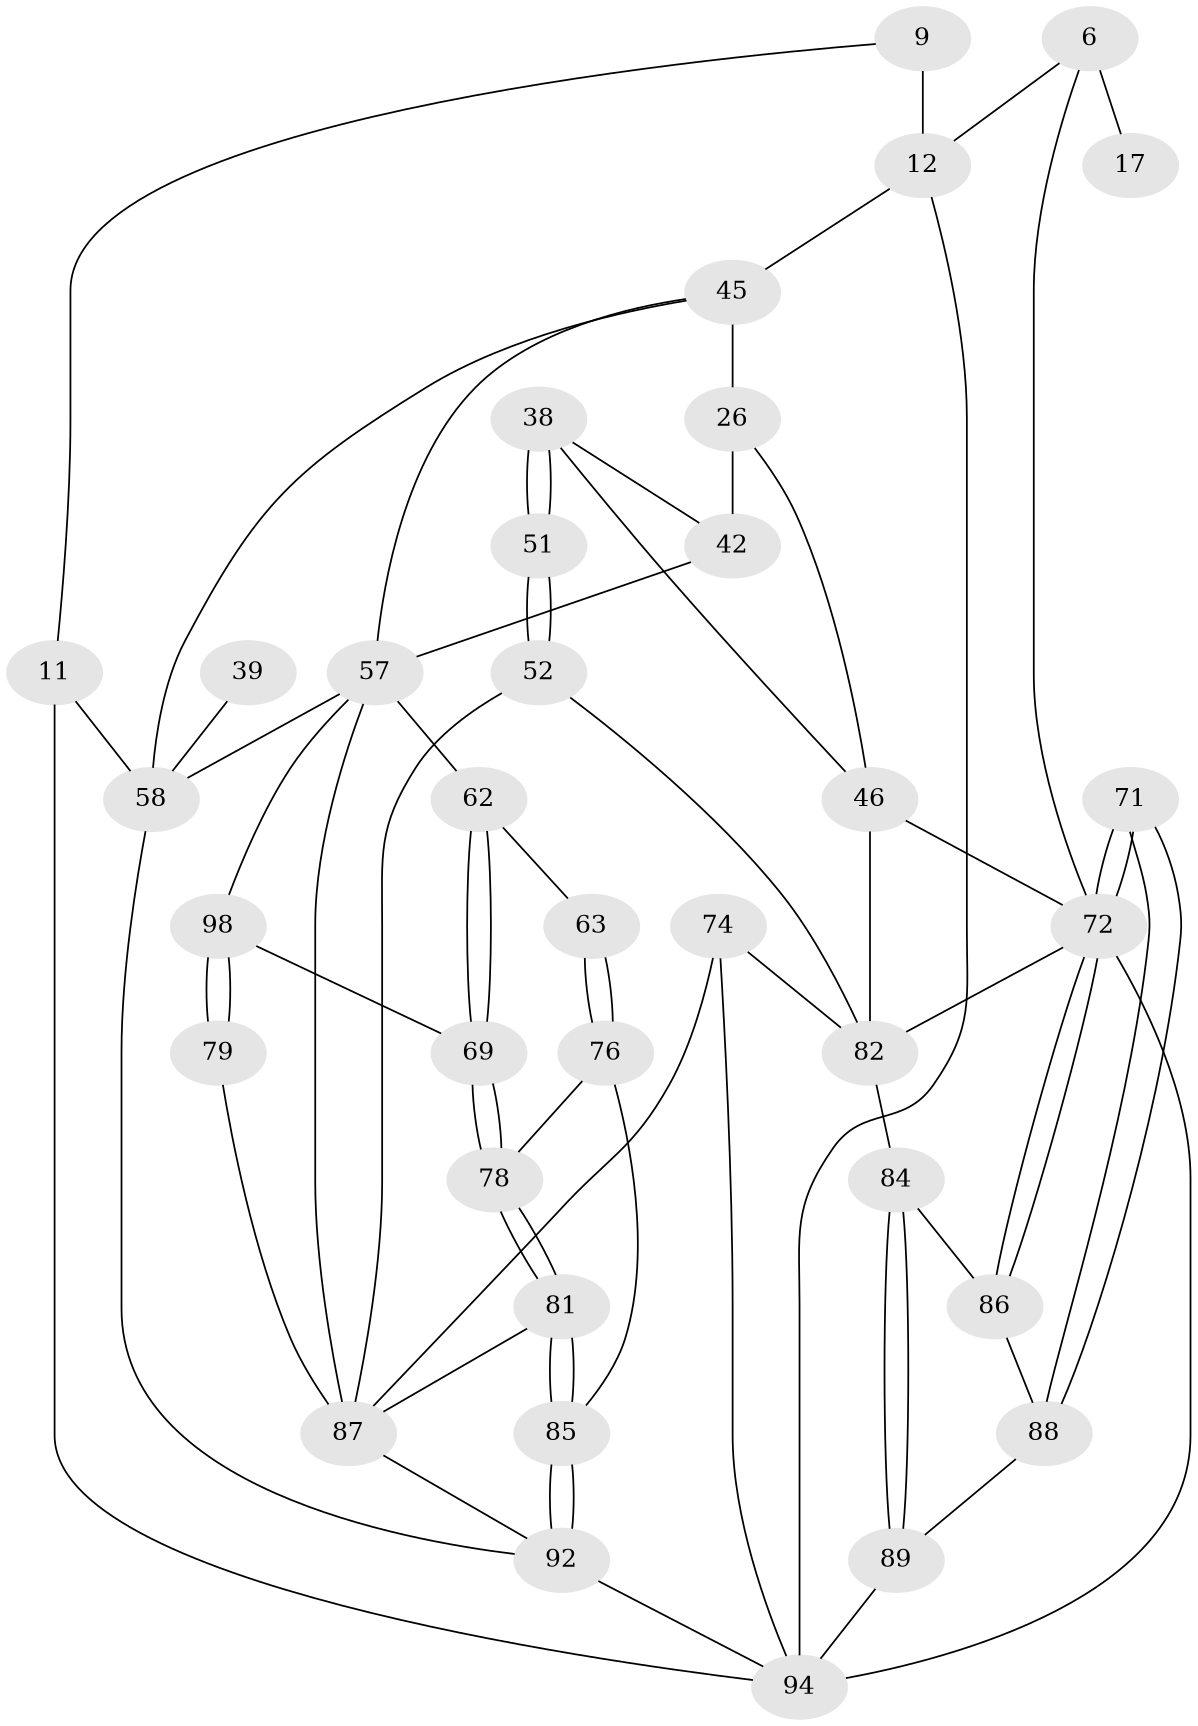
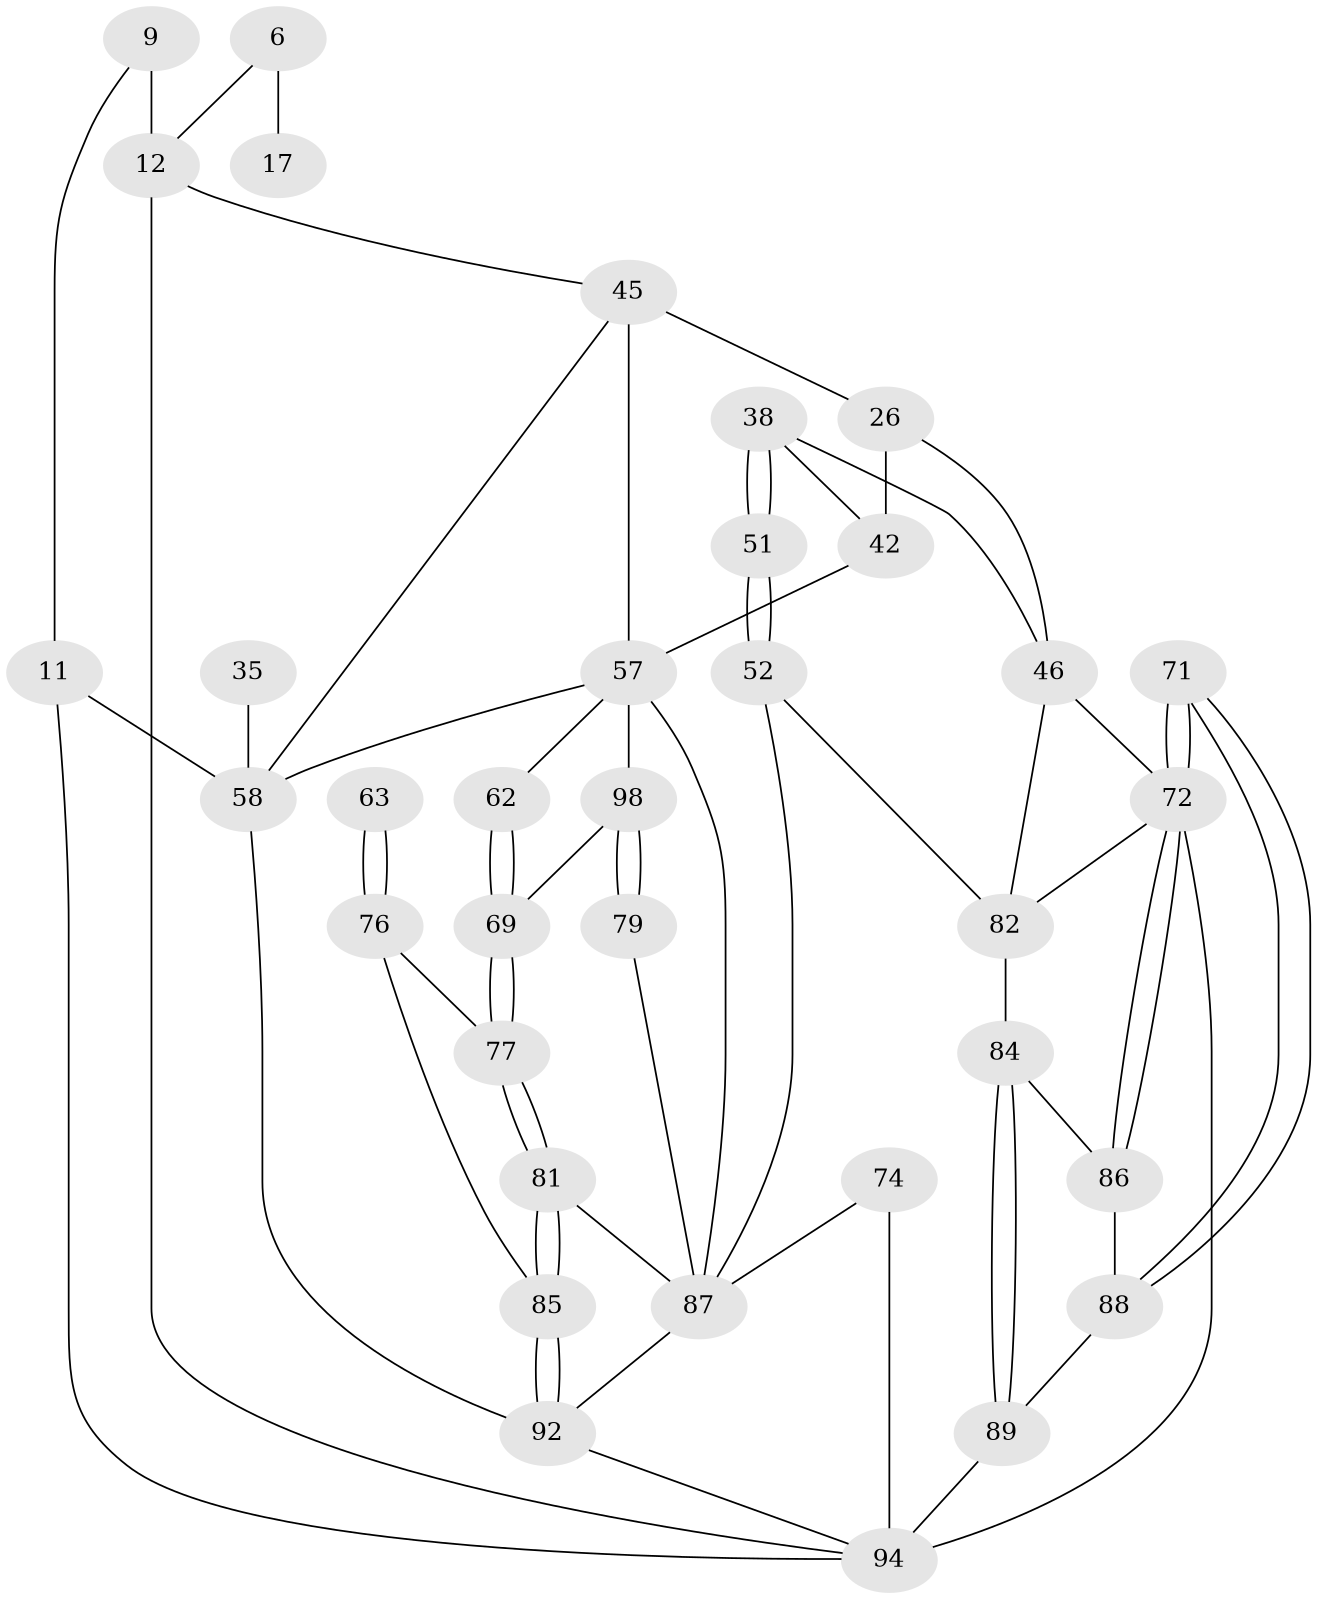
edge "6" -- "72": removed
node "39": label "39" -> "35"
edge "62" -- "63": removed
edge "74" -- "82": removed
node "78": label "78" -> "77"
